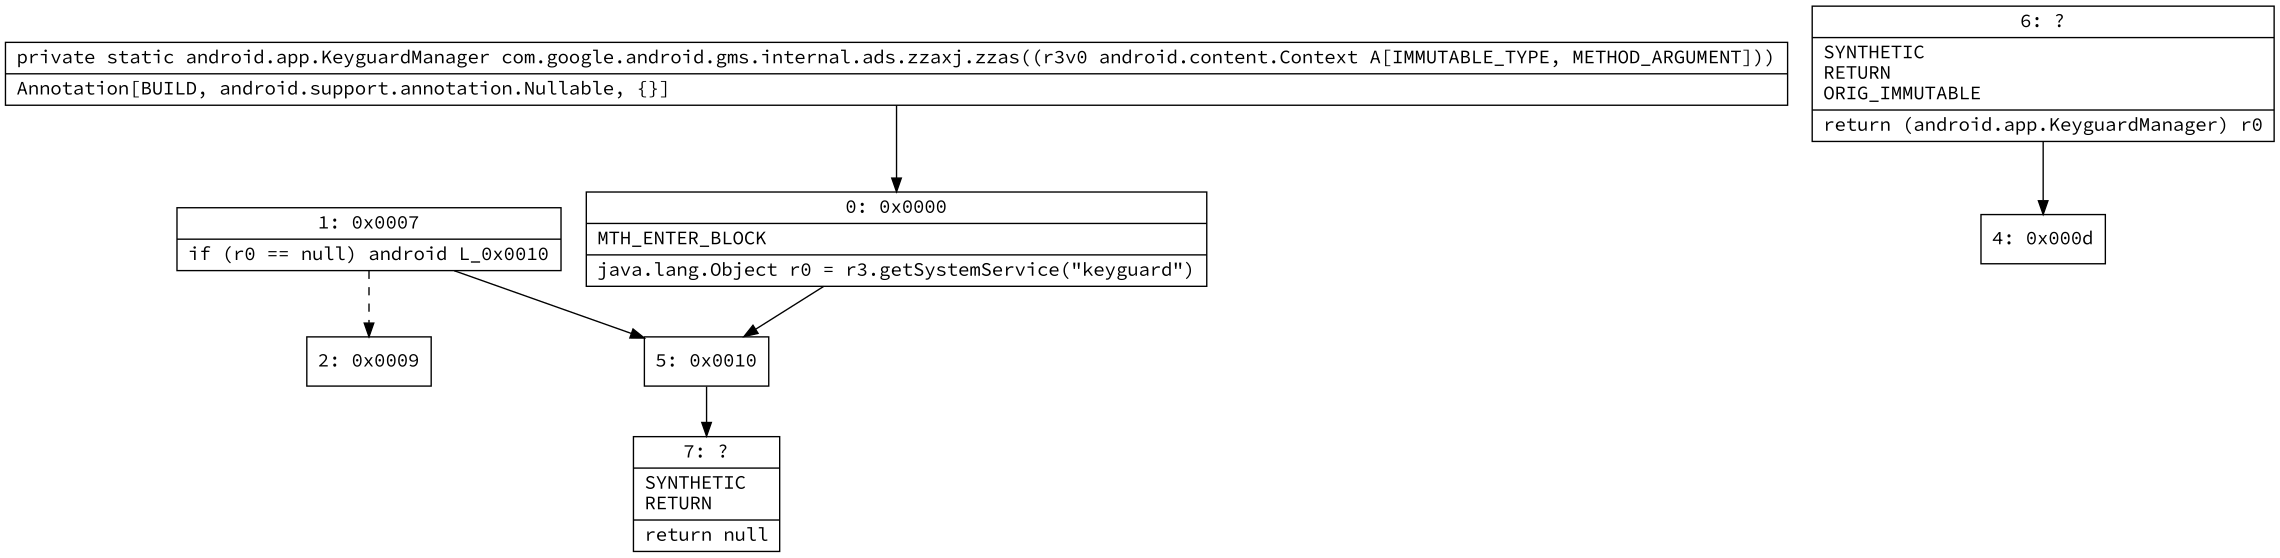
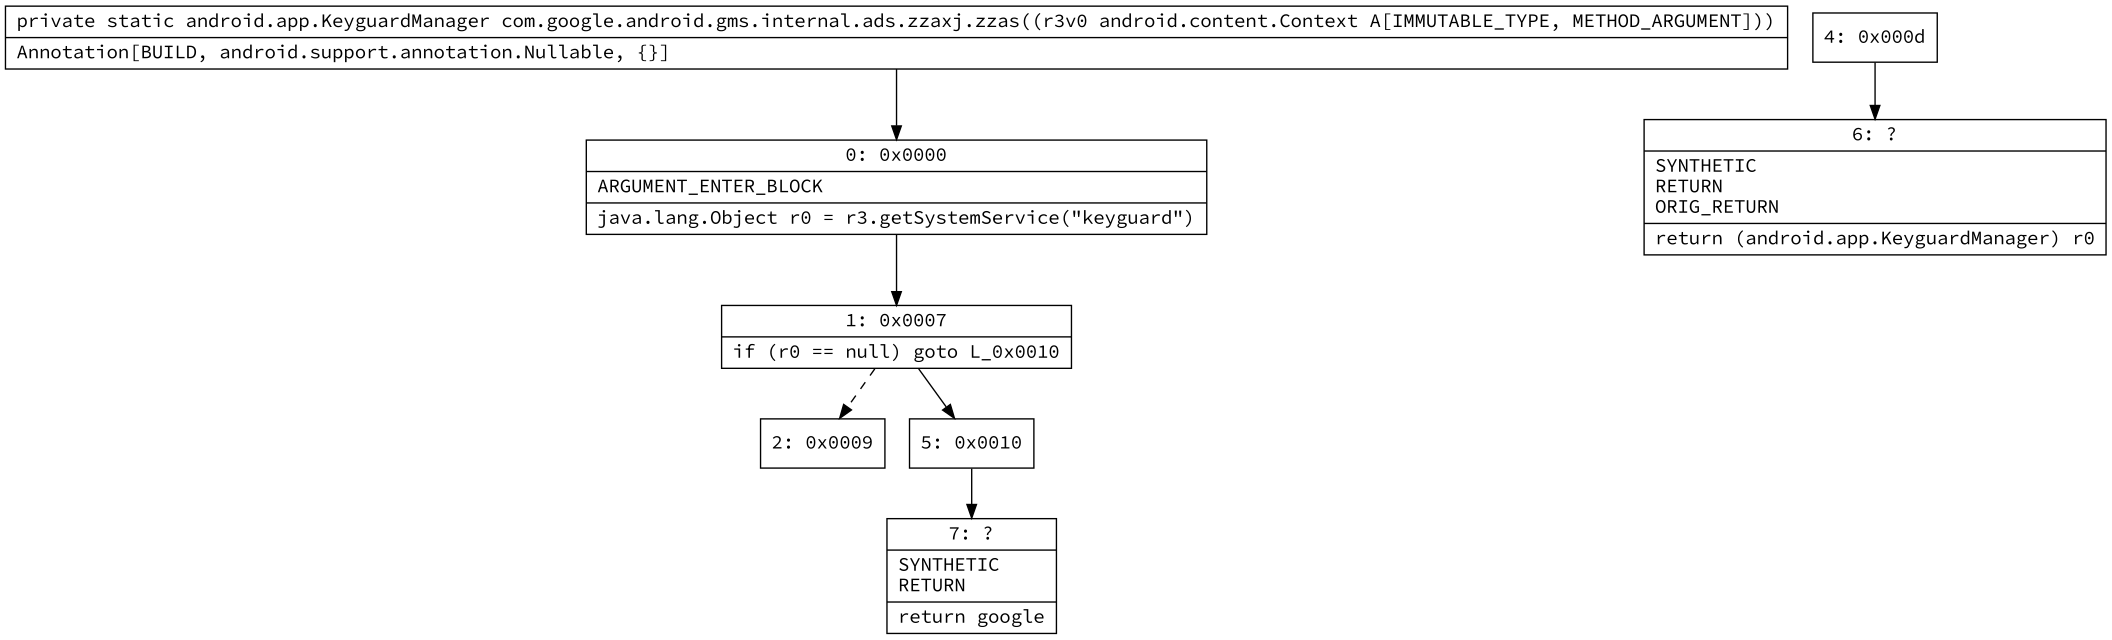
node "6: ?": text "ORIG_IMMUTABLE" -> "ORIG_RETURN"
edge "6: ?" -> "4: 0x000d": reversed
node "0: 0x0000": text "MTH_ENTER_BLOCK" -> "ARGUMENT_ENTER_BLOCK"
node "1: 0x0007": text "if (r0 == null) android L_0x0010" -> "if (r0 == null) goto L_0x0010"
edge "0: 0x0000" -> "5: 0x0010": now "0: 0x0000" -> "1: 0x0007"
node "7: ?": text "return null" -> "return google"
